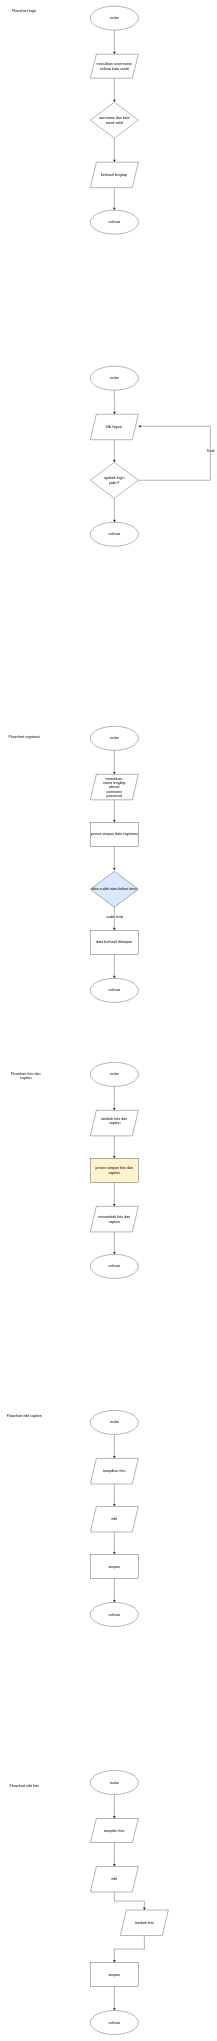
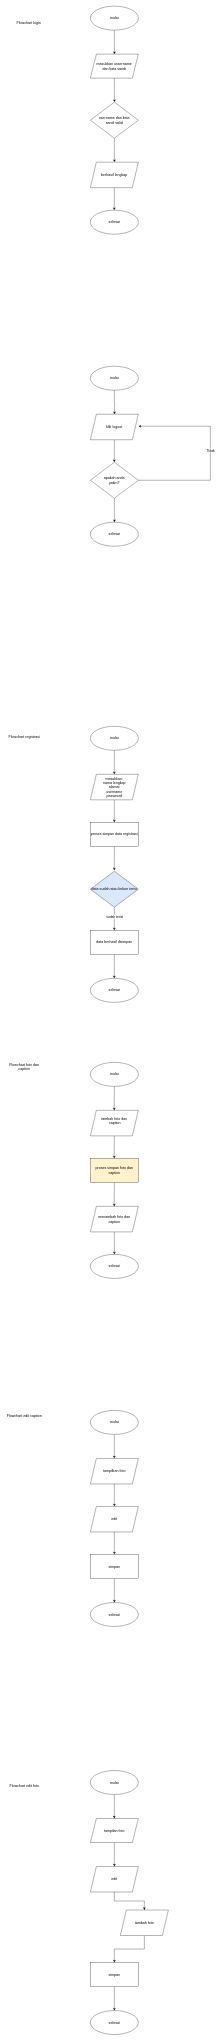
node "Flowchart login": moved (24, 11) -> (29, 23)
node "masukkan ussername selesai kata sandi": label "masukkan ussername selesai kata sandi" -> "masukkan ussername dan kata sandi"
node "apakah login yakin?": label "apakah login yakin?" -> "apakah anda yakin?"
node "Flowchart foto dan caption": moved (26, 1076) -> (24, 1067)
